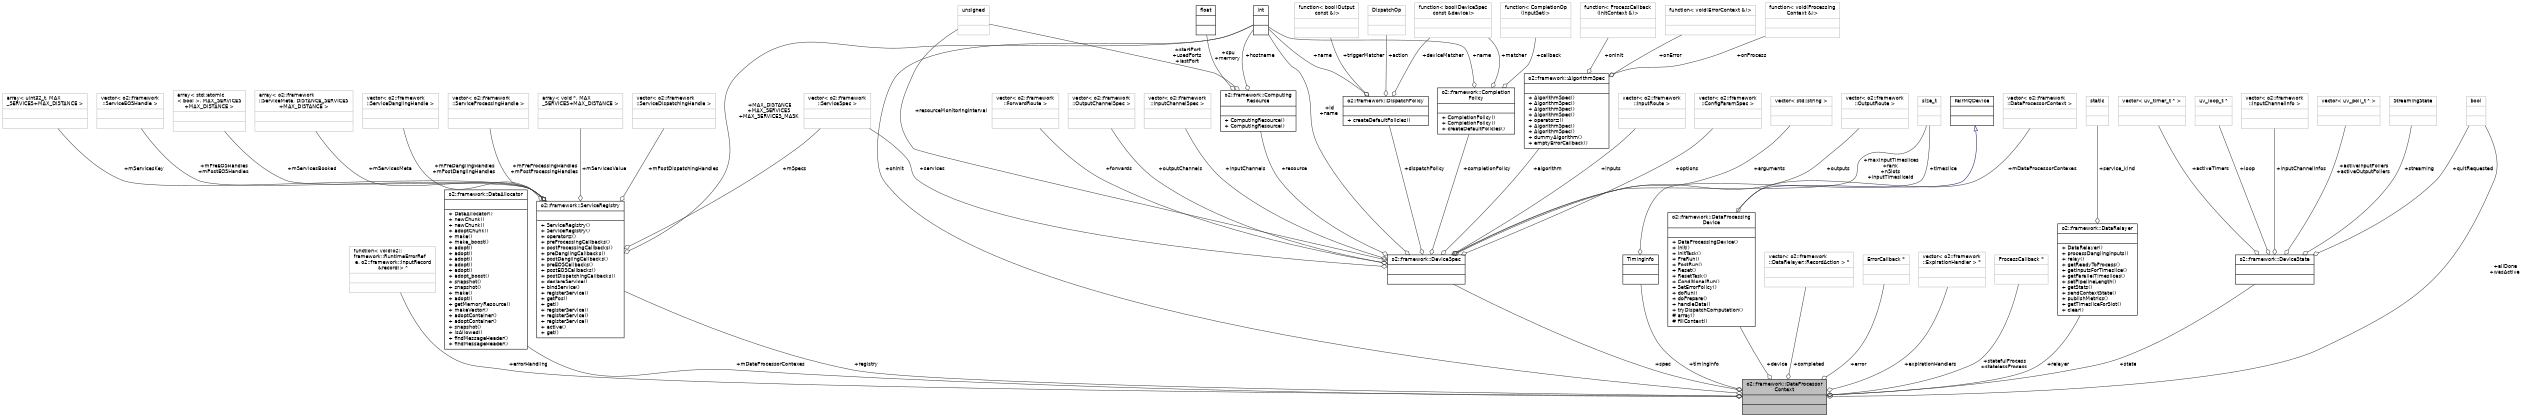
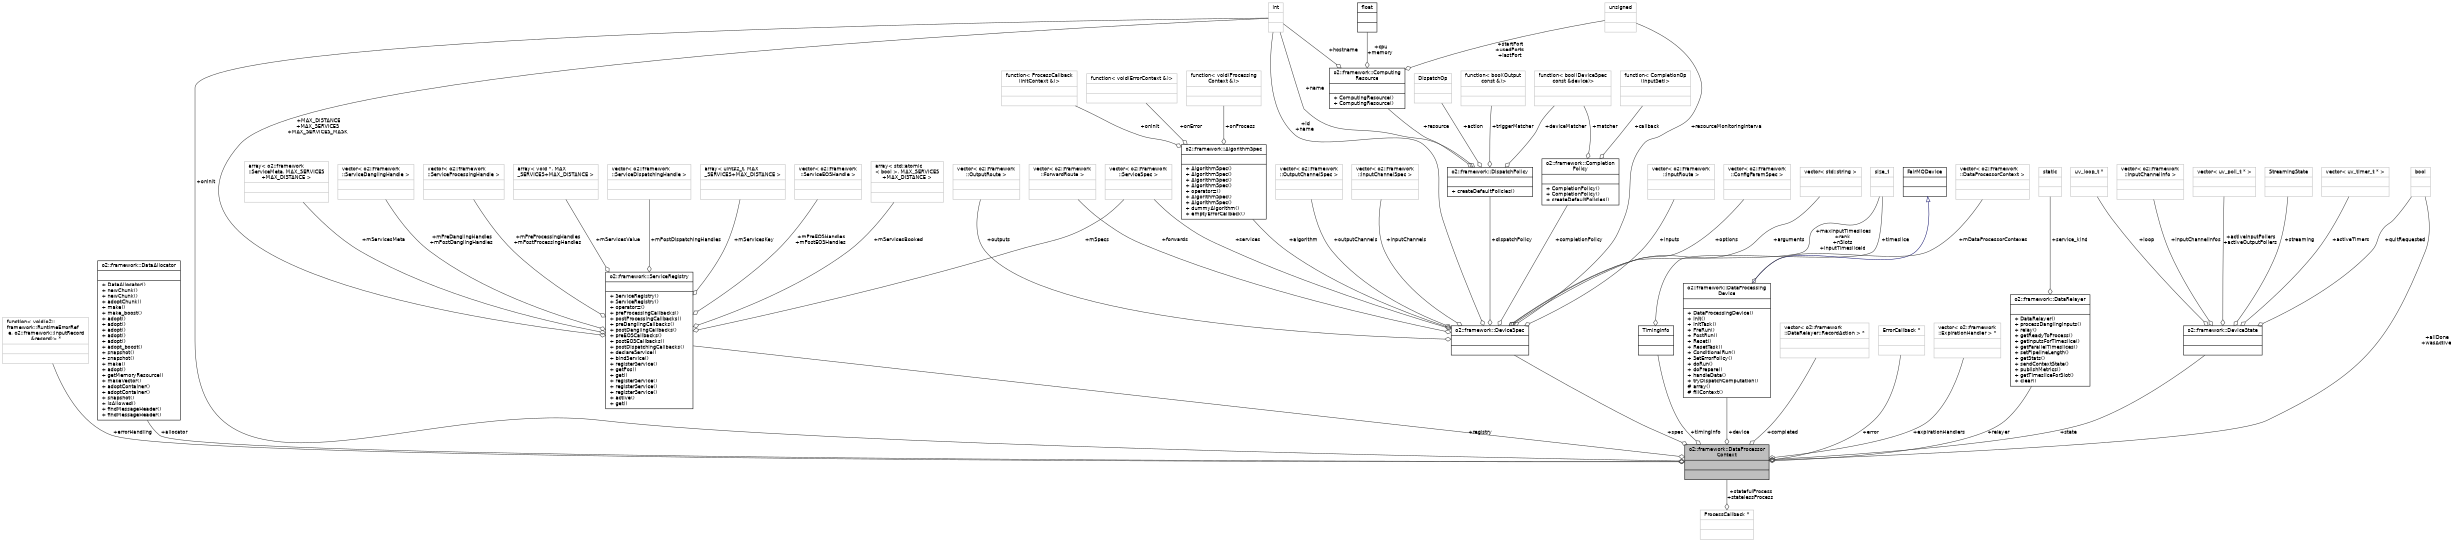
node "int": color black -> grey75
edge "int" -> "o2::framework::Completion": removed, label "+name"
node "array< o2::framework": text "::ServiceMeta, DISTANCE_SERVICES" -> "::ServiceMeta, MAX_SERVICES"
edge "o2::framework::Computing" -> "o2::framework::DeviceSpec": now "o2::framework::Computing" -> "o2::framework::DispatchPolicy"
edge "o2::framework::DataAllocator" -> "o2::framework::DataProcessor": label " +mDataProcessorContexes" -> " +allocator"
edge "ProcessCallback *" -> "o2::framework::DataProcessor": reversed
